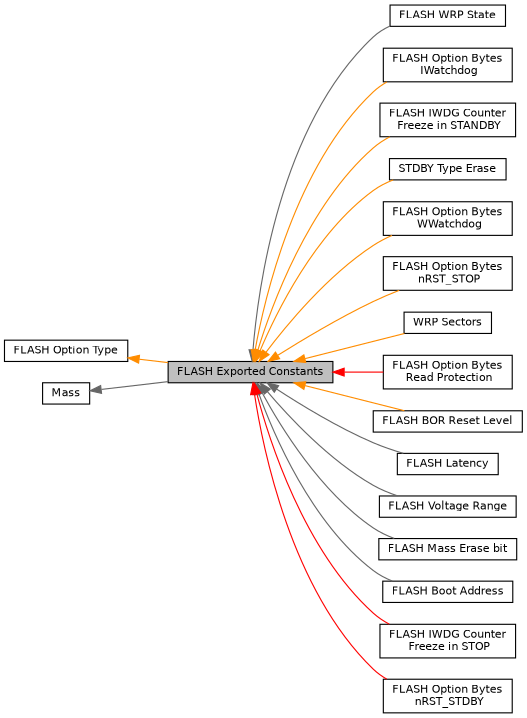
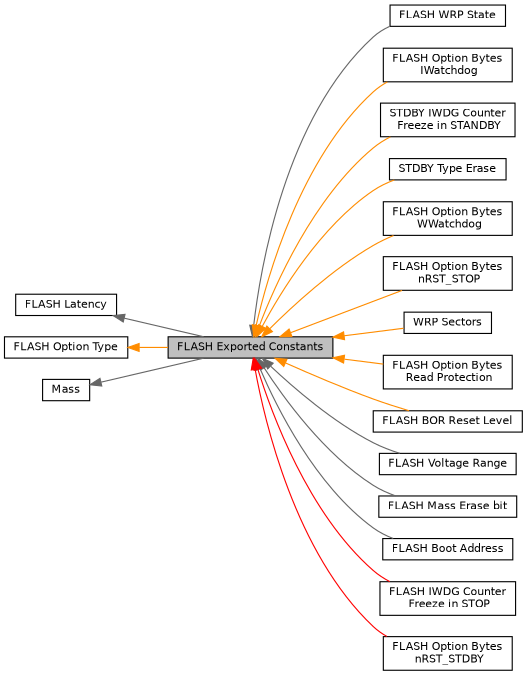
node "FLASH IWDG Counter Freeze in STANDBY": label "FLASH IWDG Counter Freeze in STANDBY" -> "STDBY IWDG Counter Freeze in STANDBY"
edge "FLASH Option Bytes Read Protection" -> "FLASH Exported Constants": color red -> darkorange
edge "FLASH Latency" -> "FLASH Exported Constants": reversed
